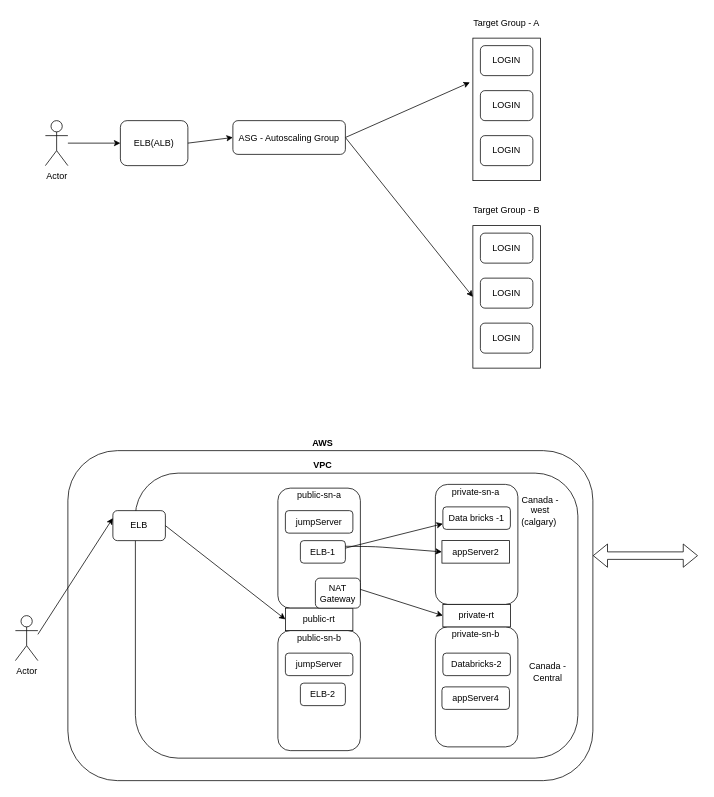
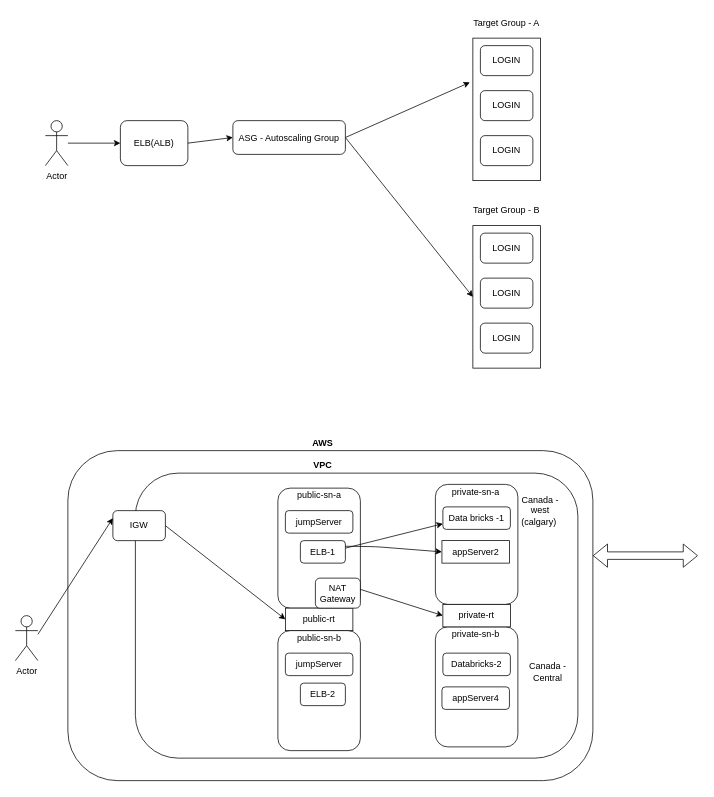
node "ELB": label "ELB" -> "IGW"
